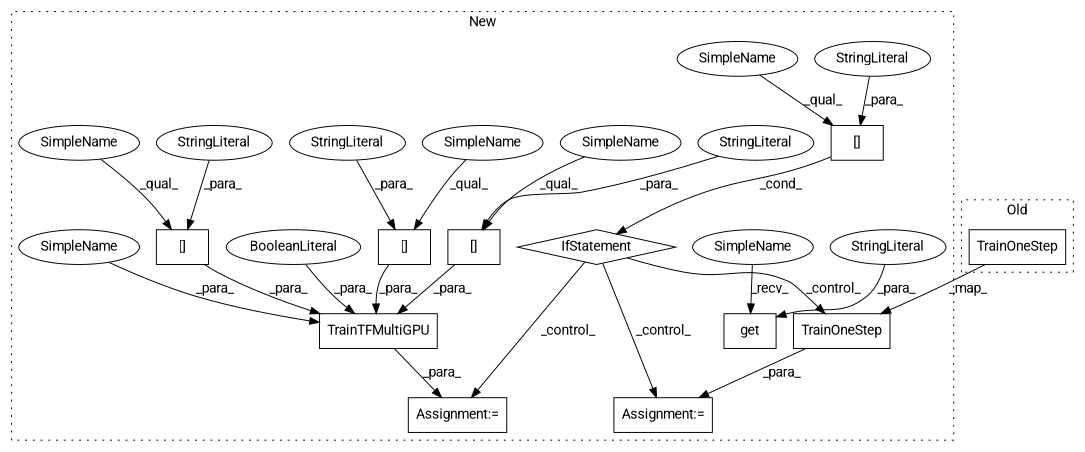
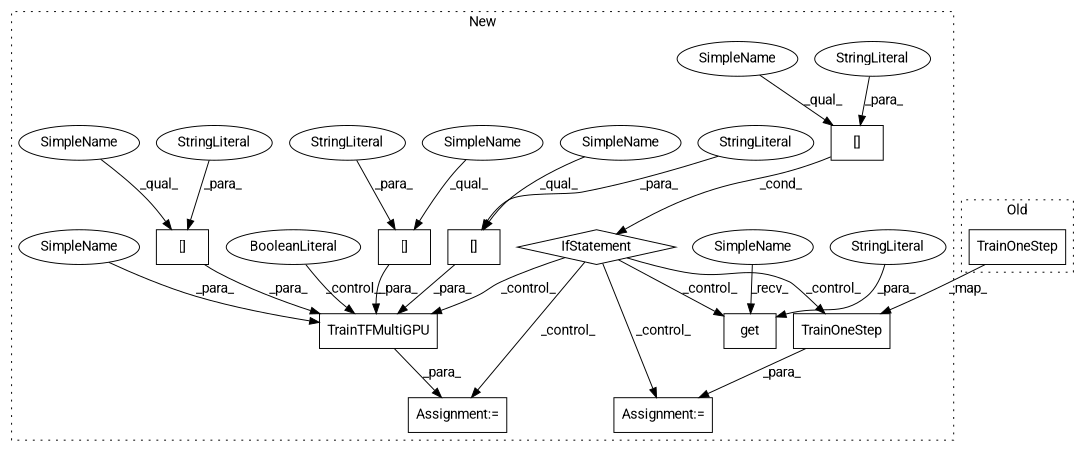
edge "IfStatement" -> "TrainTFMultiGPU": added, label "_control_"
edge "IfStatement" -> "get": added, label "_control_"
edge "BooleanLiteral" -> "TrainTFMultiGPU": label "_para_" -> "_control_"
